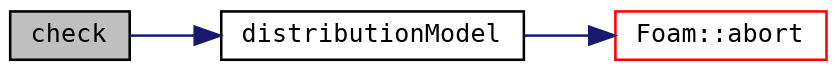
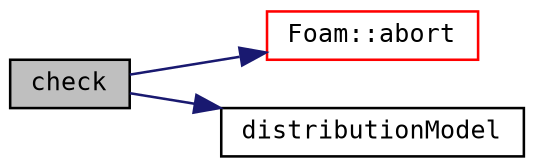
edge "distributionModel" -> "Foam::abort": now "check" -> "Foam::abort"
